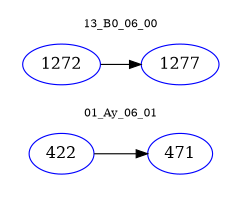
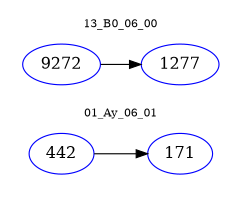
node "1272": label "1272" -> "9272"
node "422": label "422" -> "442"
node "471": label "471" -> "171"
